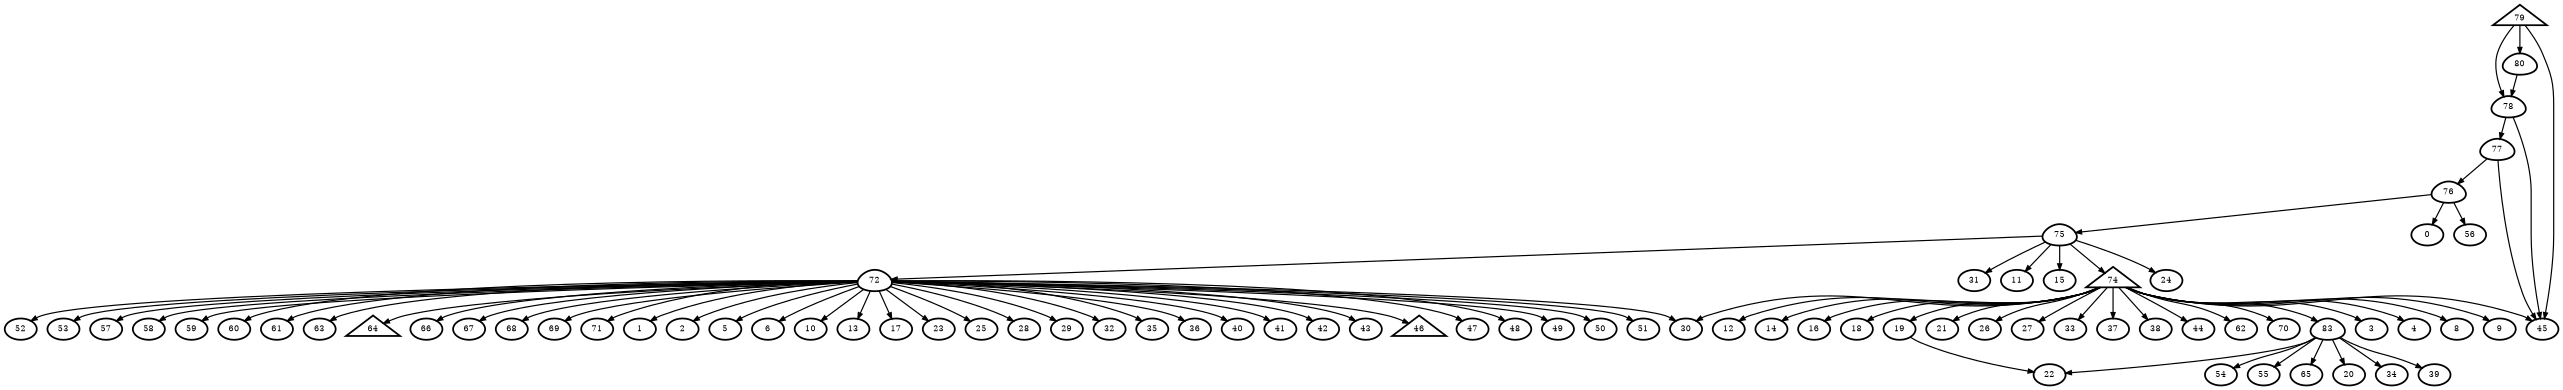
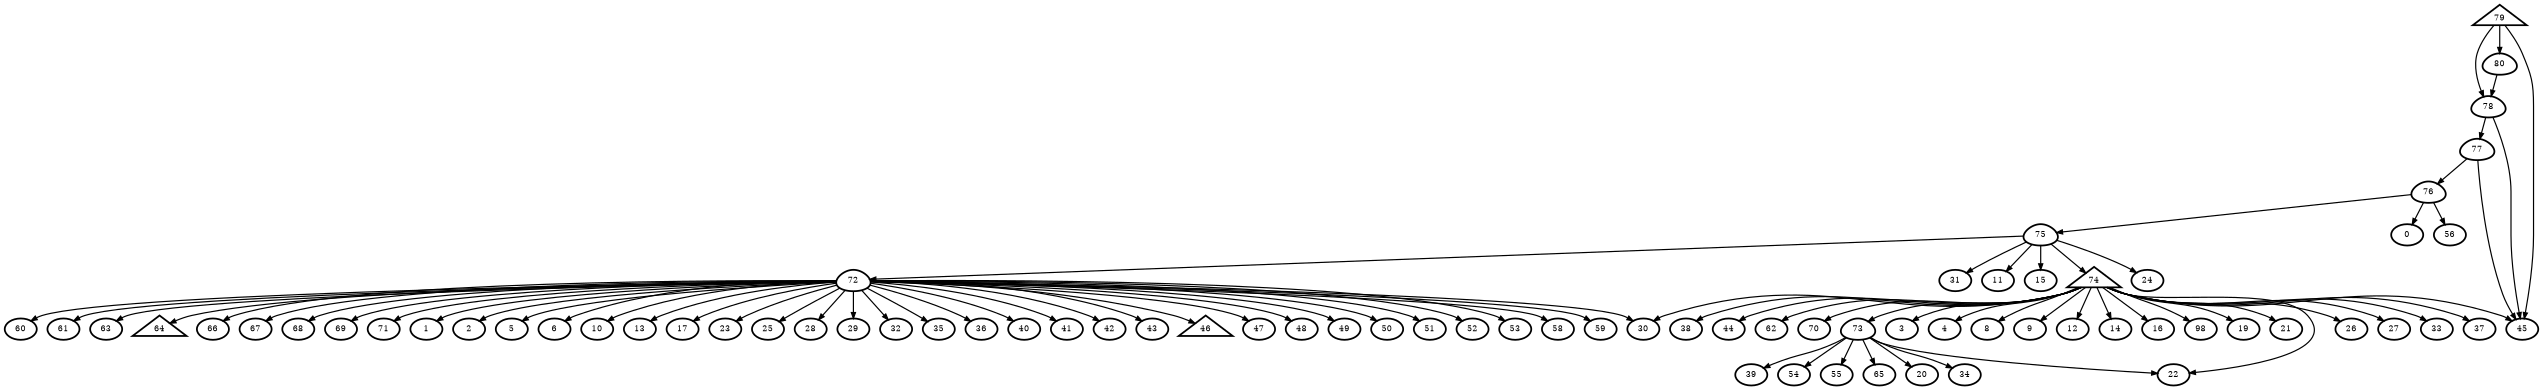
node "57": removed
node "18": label "18" -> "98"
node "83": label "83" -> "73"
edge "19" -> "22": now "74" -> "22"
